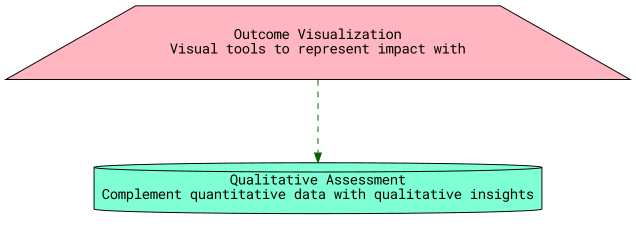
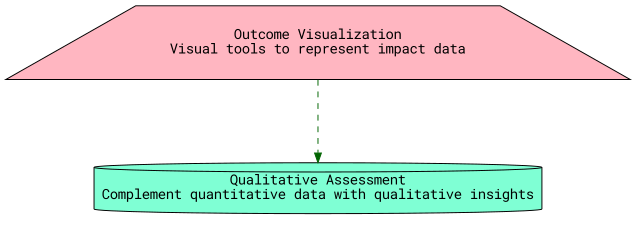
node "Outcome Visualization Visual tools to represent impact with": label "Outcome Visualization Visual tools to represent impact with" -> "Outcome Visualization Visual tools to represent impact data"
